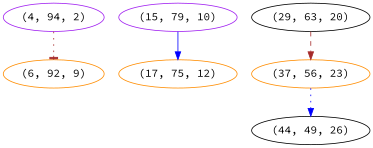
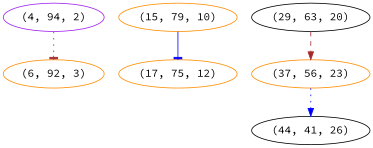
node "(15, 79, 10)": color purple -> darkorange
edge "(15, 79, 10)" -> "(17, 75, 12)": arrowhead normal -> tee
node "(6, 92, 9)": label "(6, 92, 9)" -> "(6, 92, 3)"
node "(44, 49, 26)": label "(44, 49, 26)" -> "(44, 41, 26)"
